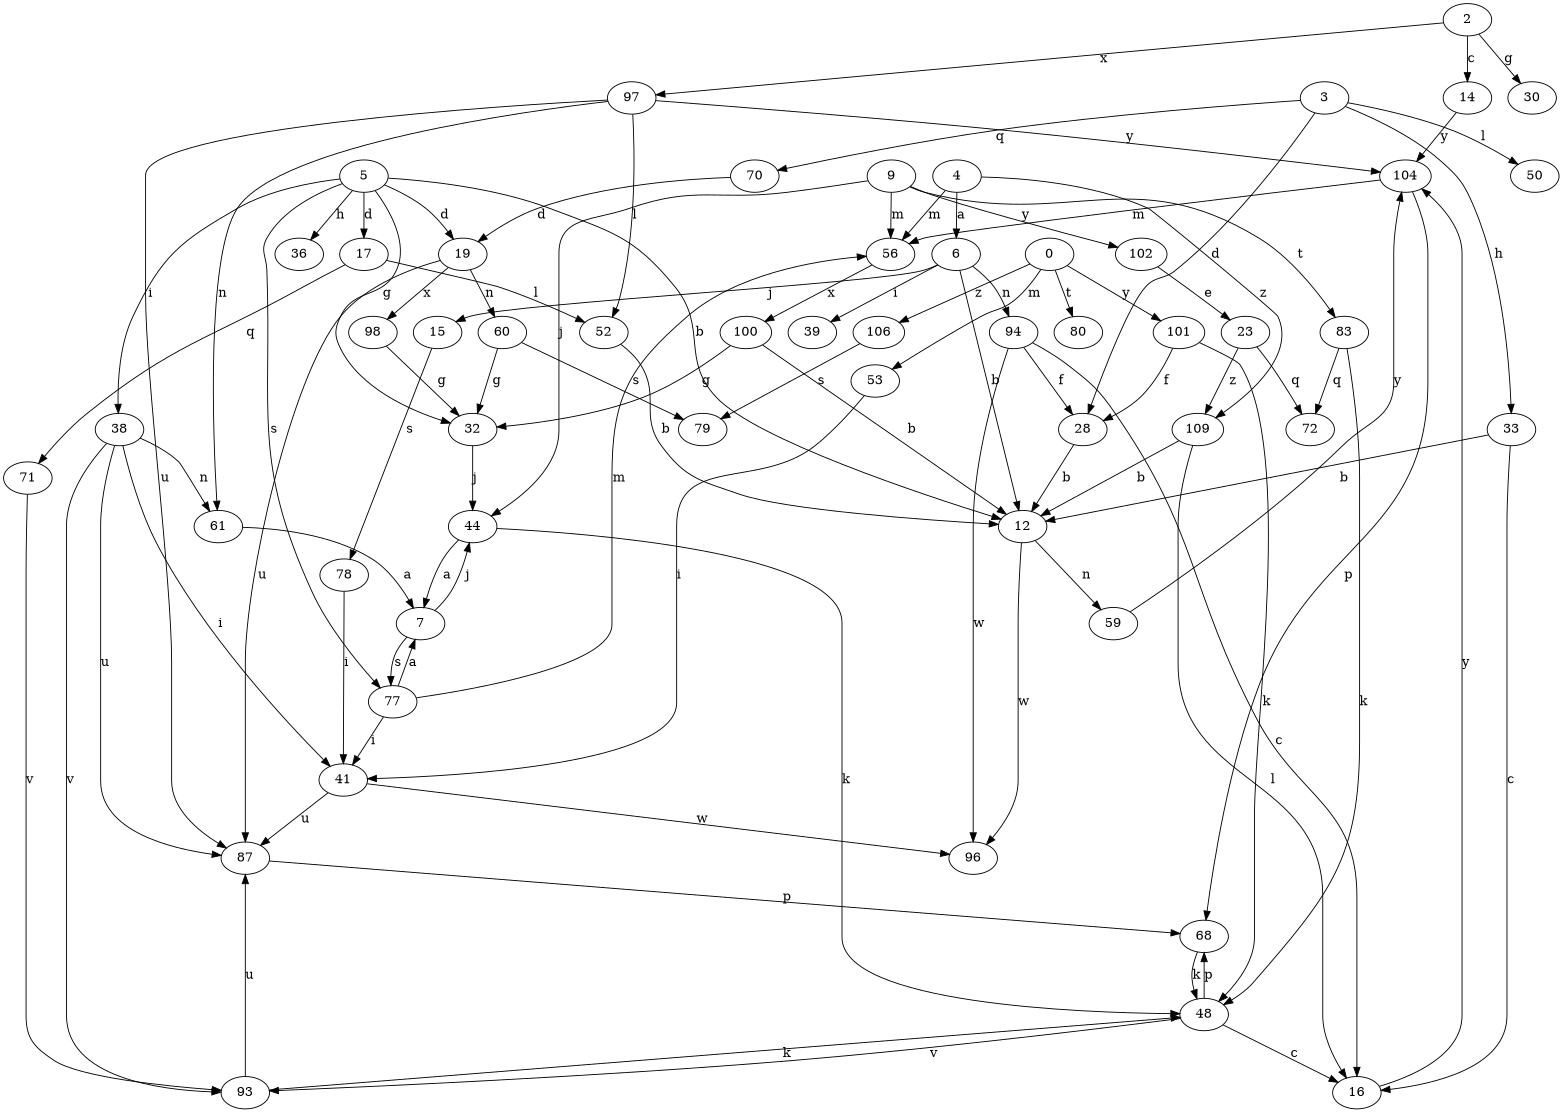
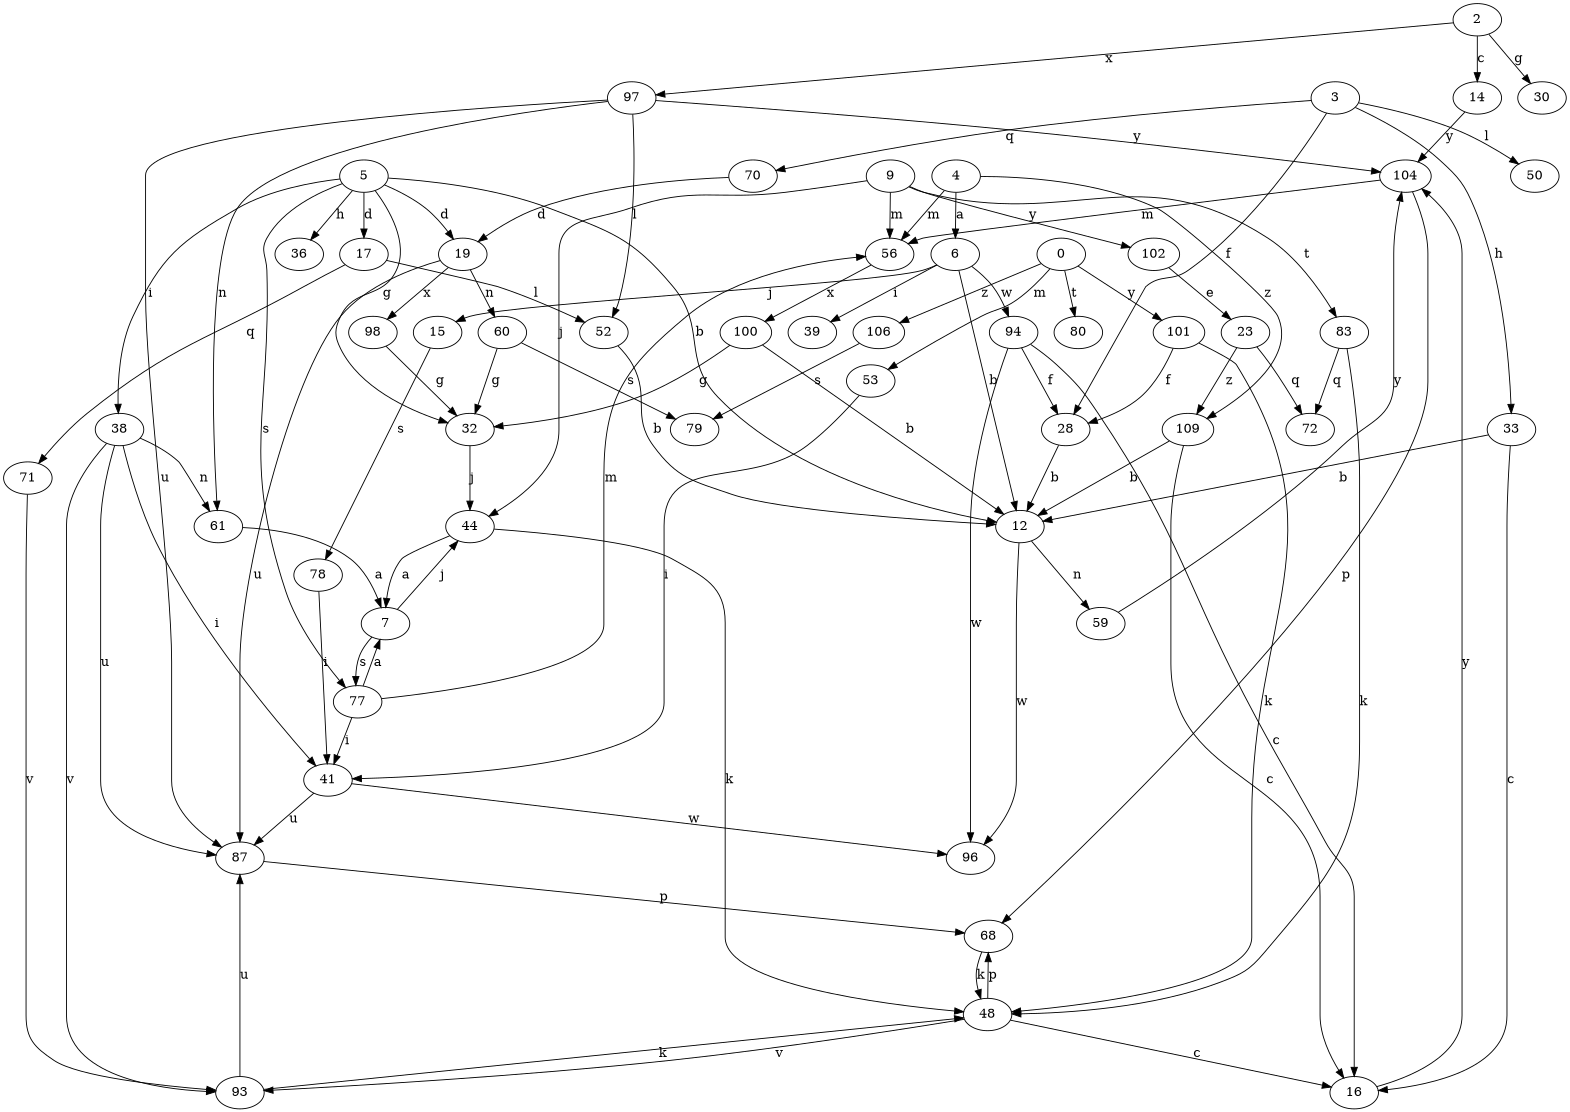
edge "3" -> "28": label "d" -> "f"
edge "6" -> "94": label "n" -> "w"
edge "109" -> "16": label "l" -> "c"
